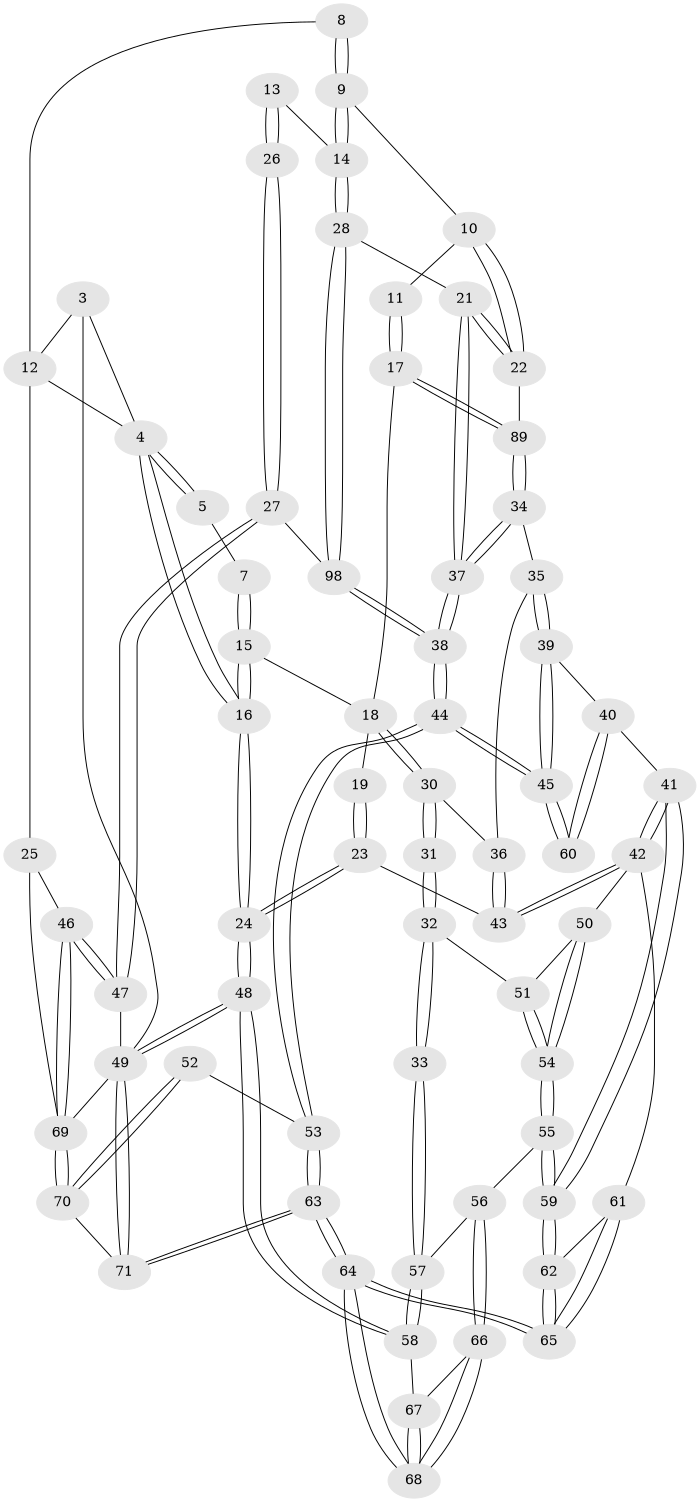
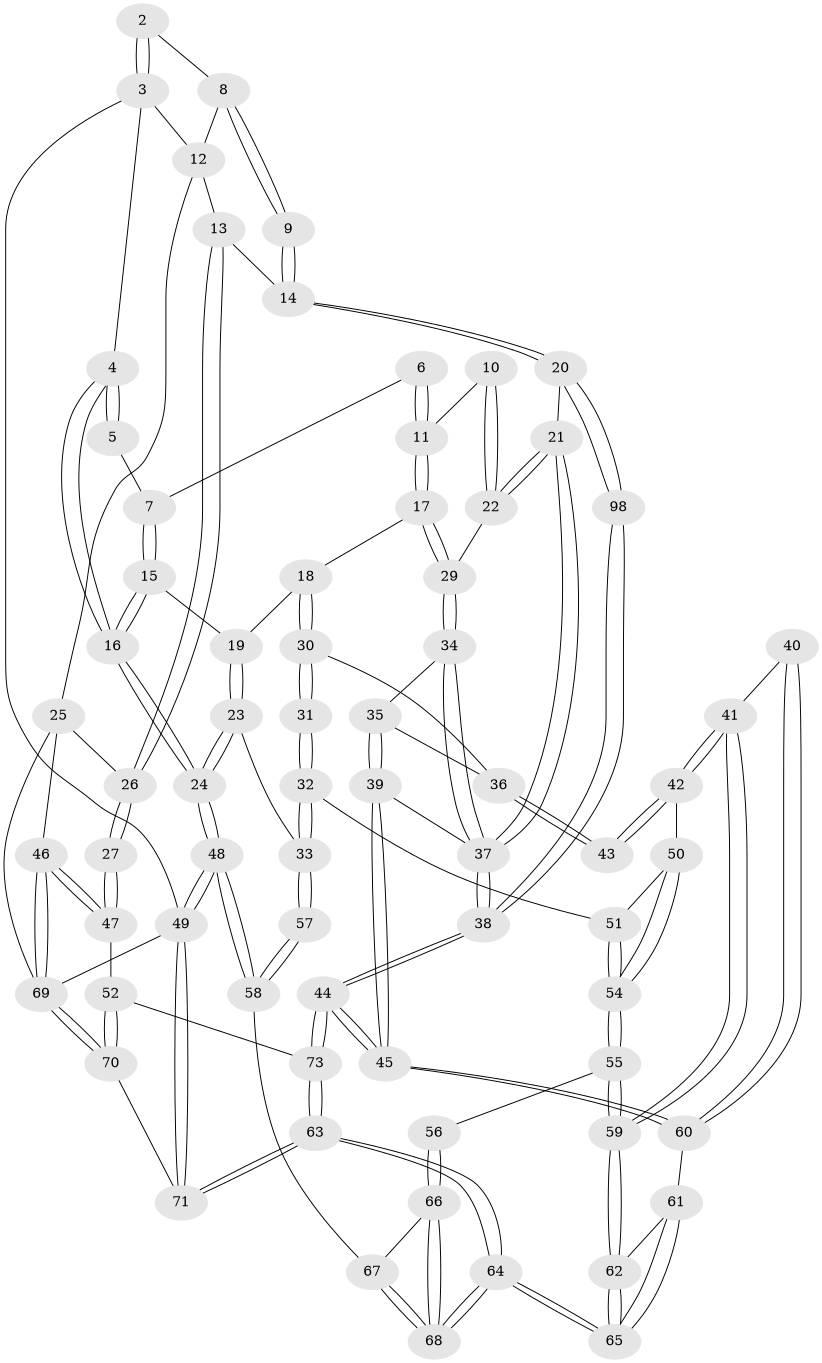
node "2": added
edge "9" -- "10": removed
node "28": label "28" -> "20"
node "6": added
edge "12" -- "4": now "12" -- "13"
node "89": label "89" -> "29"
edge "27" -- "98": removed
edge "39" -- "40": now "39" -- "37"
edge "15" -- "18": now "15" -- "19"
edge "25" -- "26": added
edge "23" -- "43": now "23" -- "33"
edge "47" -- "49": now "47" -- "52"
edge "42" -- "61": now "60" -- "61"
node "53": label "53" -> "73"
edge "56" -- "57": removed
